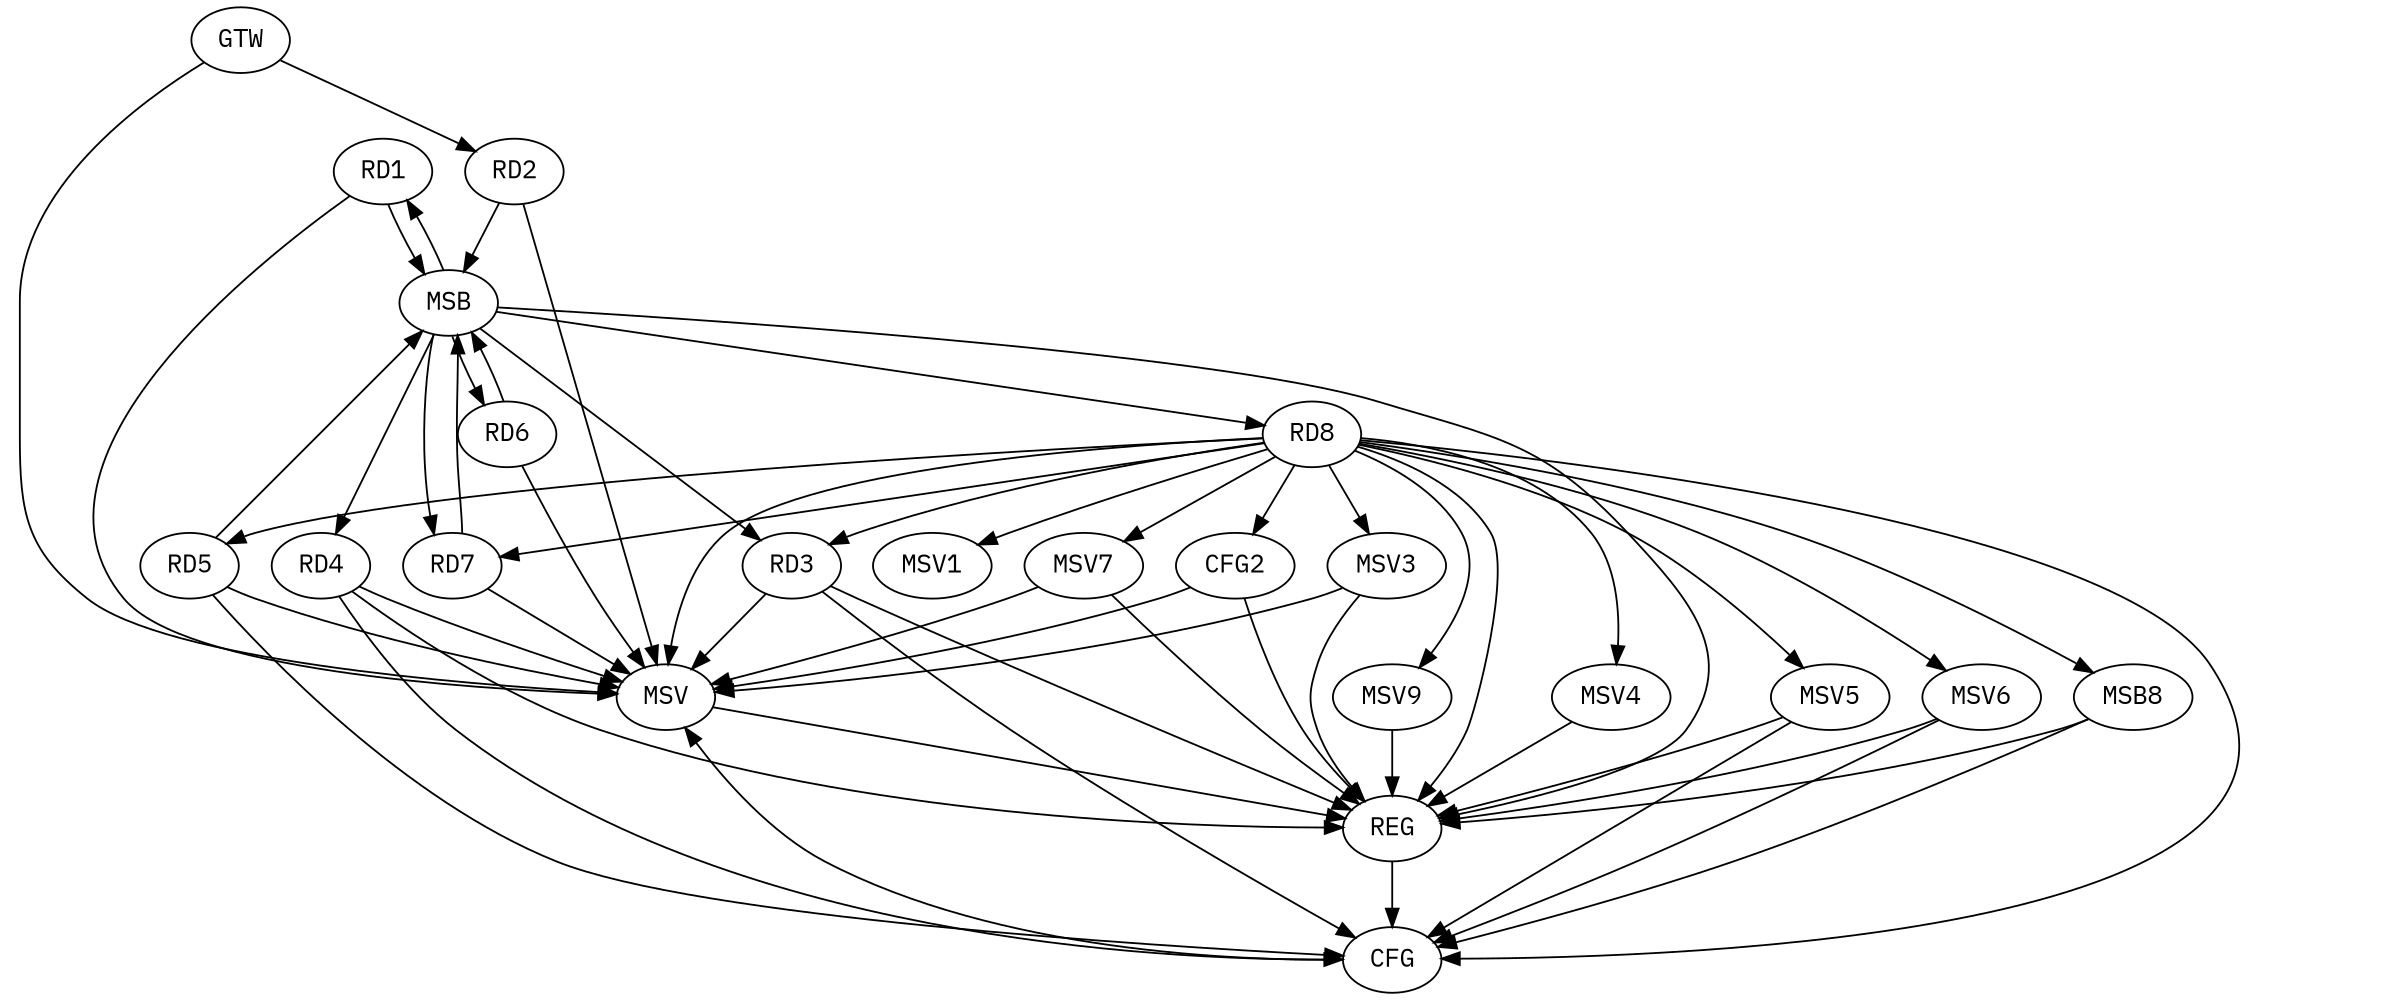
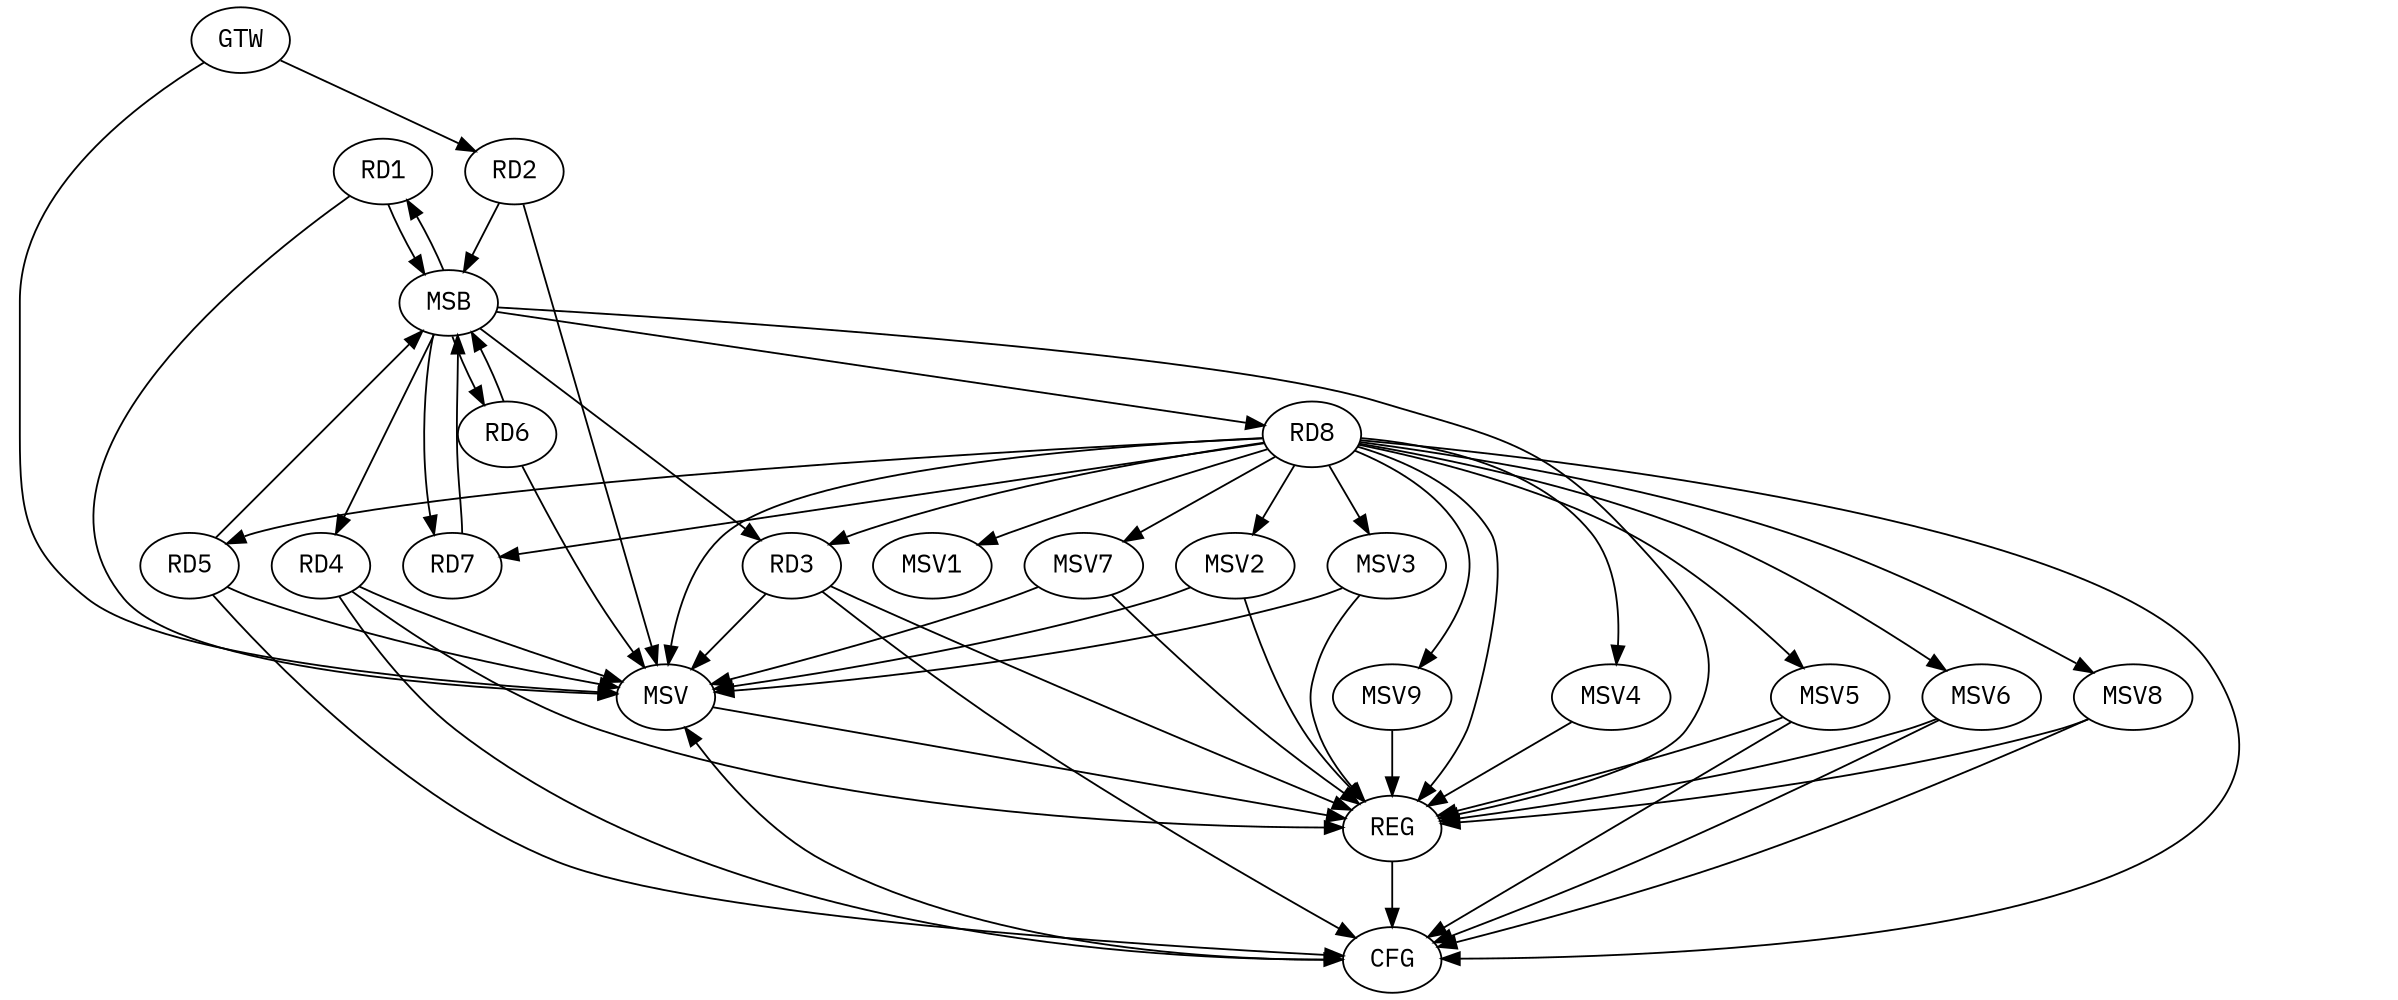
node "CFG2": label "CFG2" -> "MSV2"
edge "RD7" -> "MSV": removed
node "MSB8": label "MSB8" -> "MSV8"
